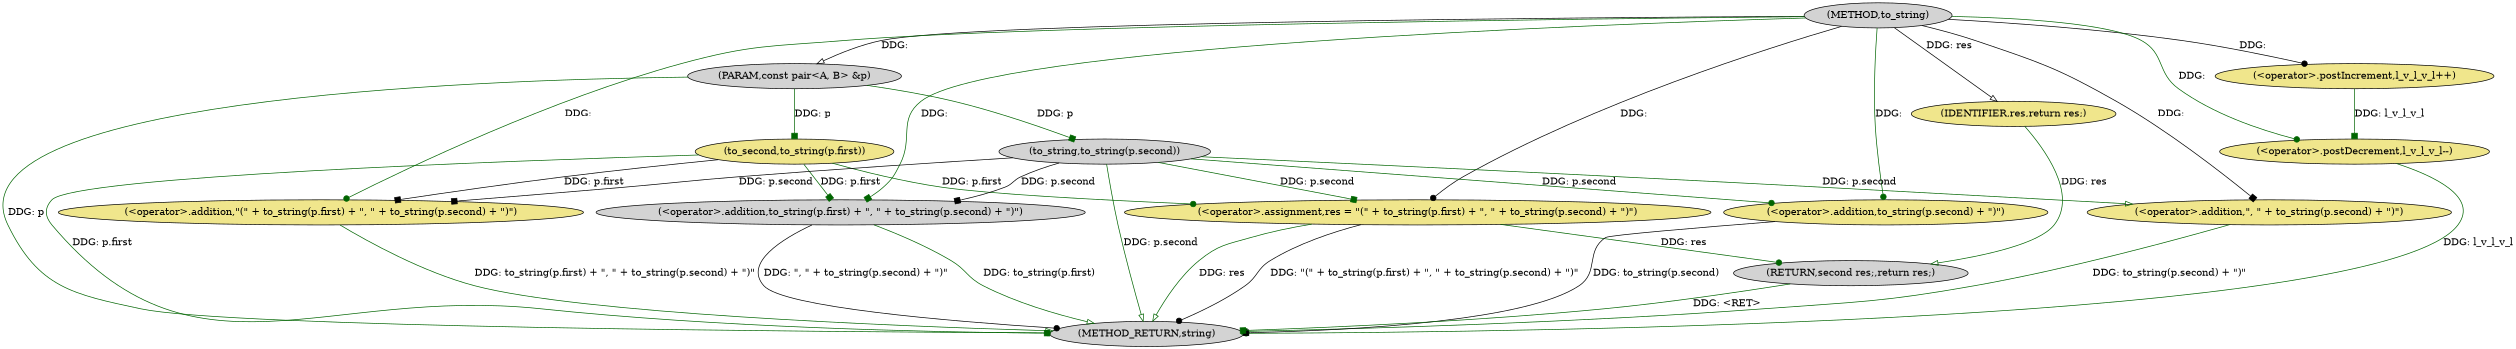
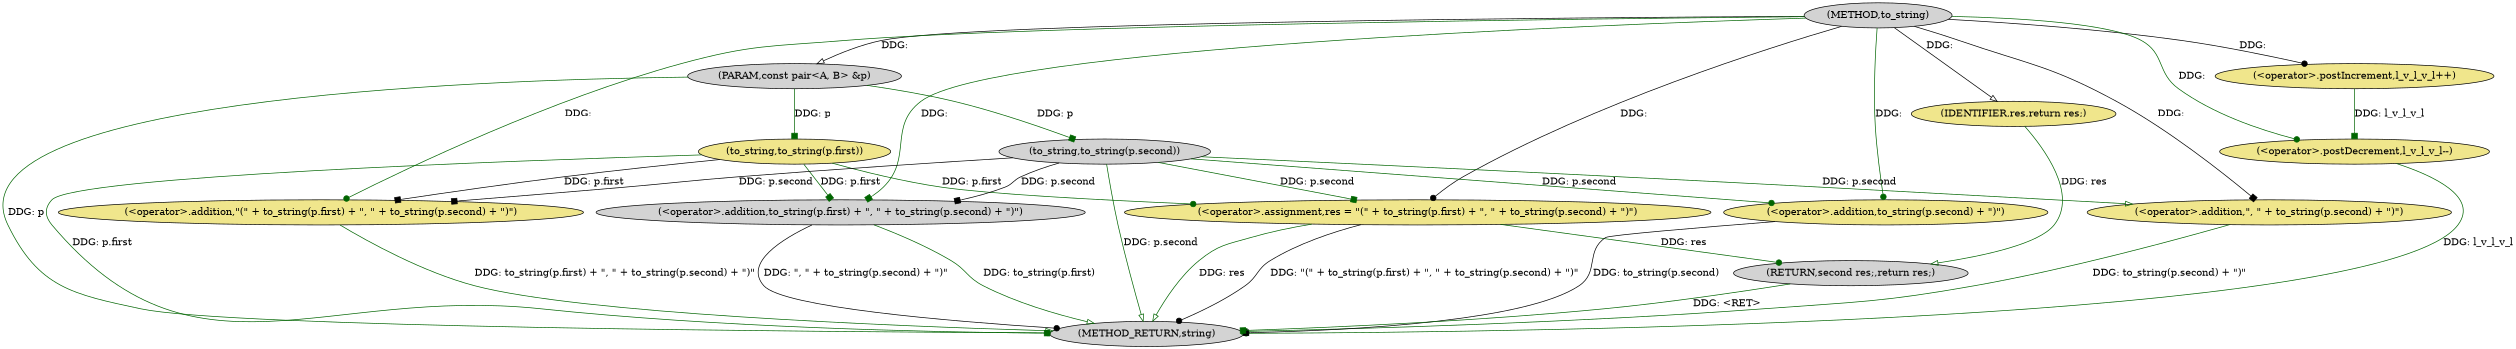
edge "(METHOD,to_string)" -> "(IDENTIFIER,res,return res;)": label "DDG: res" -> "DDG: "
node "(to_second,to_string(p.first))": label "(to_second,to_string(p.first))" -> "(to_string,to_string(p.first))"
